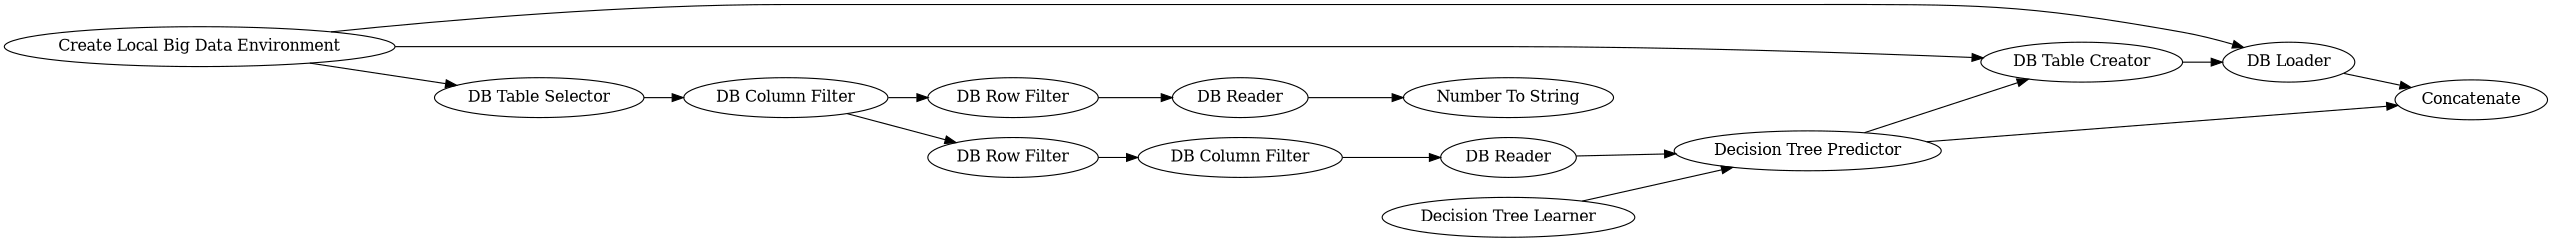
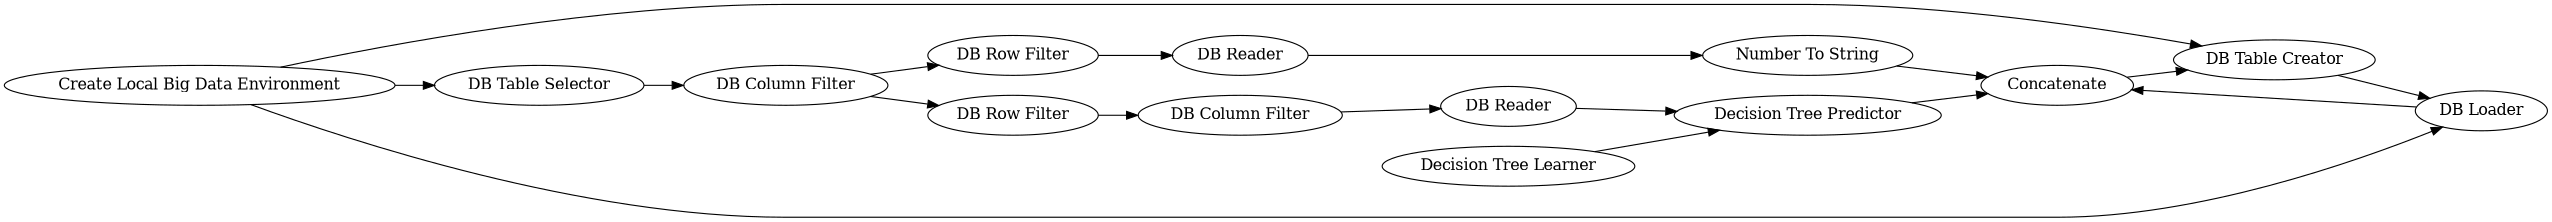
edge "Number To String" -> "Concatenate": added
edge "Decision Tree Predictor" -> "DB Table Creator": now "Concatenate" -> "DB Table Creator"
